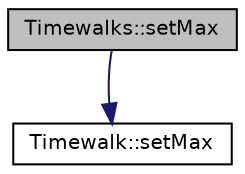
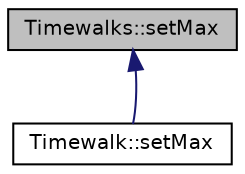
edge "Timewalks::setMax" -> "Timewalk::setMax": reversed
